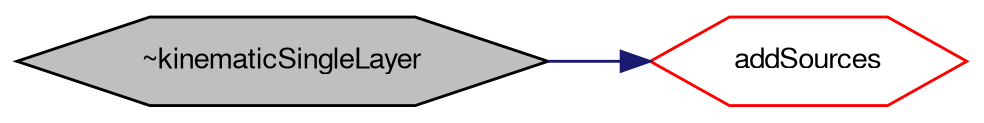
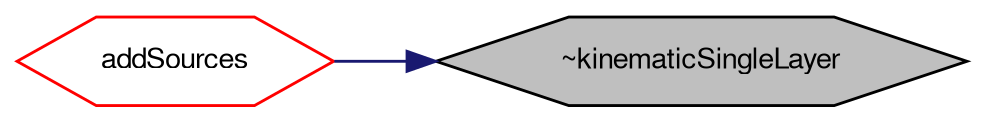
edge "~kinematicSingleLayer" -> "addSources": reversed
